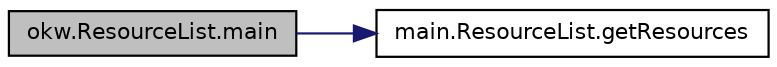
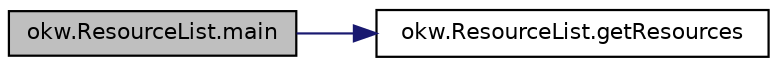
node "main.ResourceList.getResources": label "main.ResourceList.getResources" -> "okw.ResourceList.getResources"
